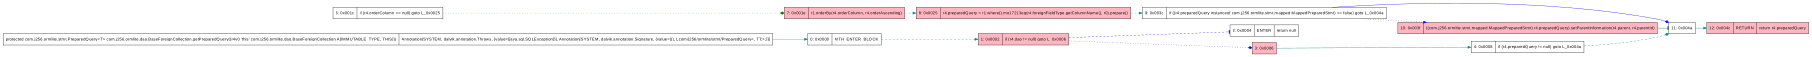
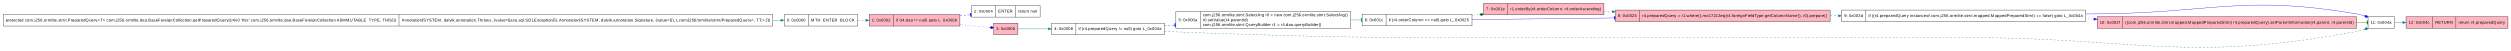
edge "6: 0x001c" -> "8: 0x0025": added
node "5: 0x000a": added
